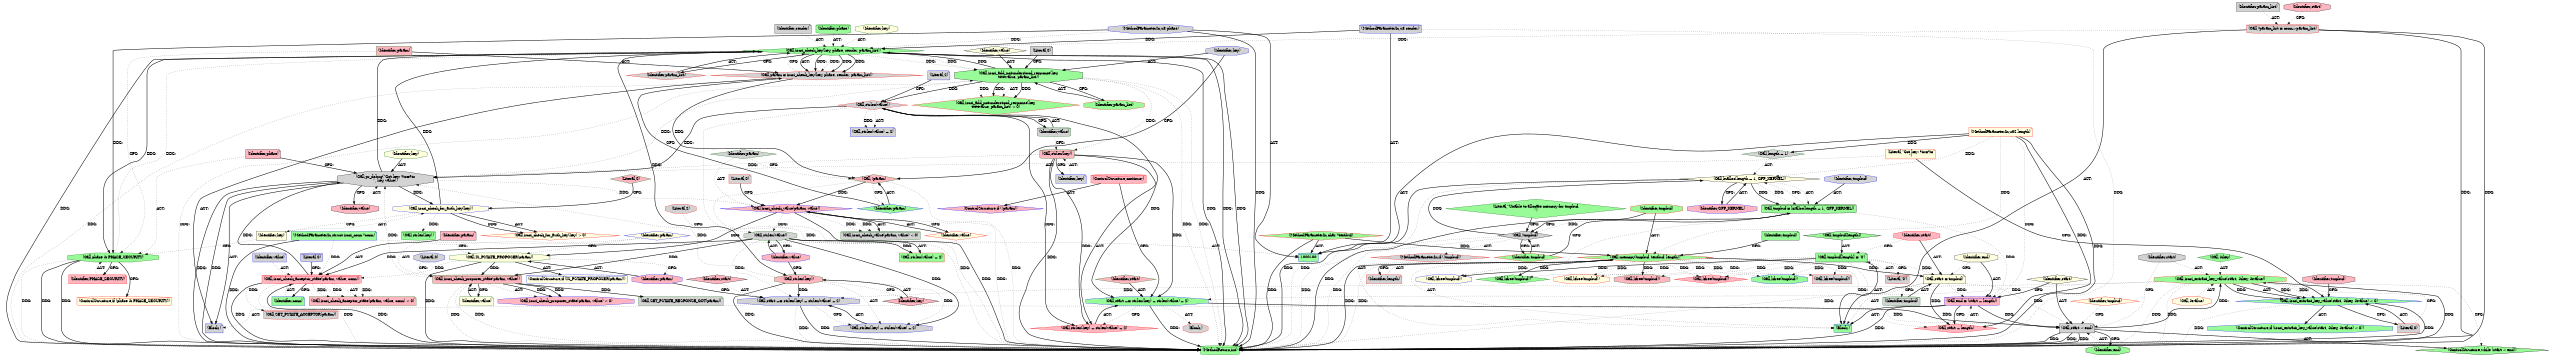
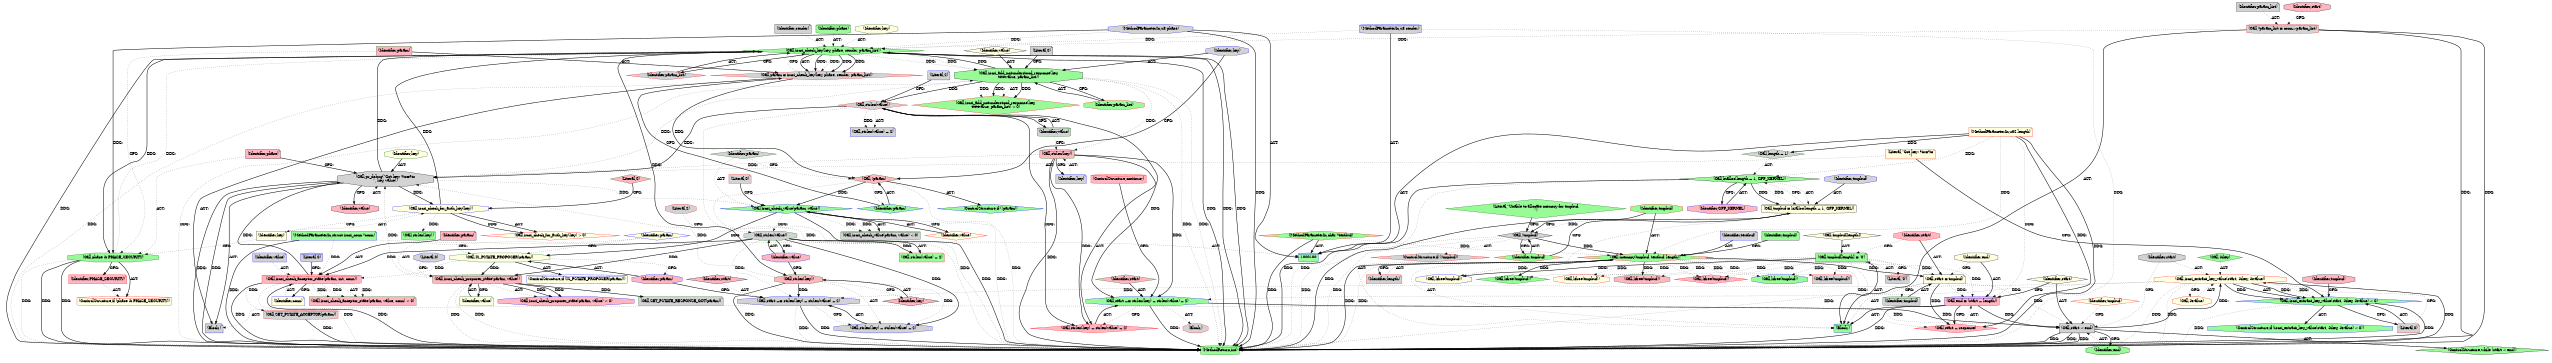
edge "(MethodParameterIn,u8 sender)" -> "(Call,iscsi_check_key(key, phase, sender, param_list))": style bold -> dotted
node "(Call,kzalloc(length + 1, GFP_KERNEL))": fillcolor lightyellow -> palegreen
edge "(Call,!tmpbuf)" -> "(Call,kzalloc(length + 1, GFP_KERNEL))": now "(Call,!tmpbuf)" -> "(Call,memcpy(tmpbuf, textbuf, length))"
edge "(ControlStructure,continue;)" -> "(ControlStructure,if (!param))": now "(Call,!param)" -> "(ControlStructure,if (!param))"
node "(Call,iscsi_check_value(param, value))": fillcolor lightpink -> palegreen
node "(ControlStructure,if (!param))": fillcolor lightpink -> palegreen
node "(Call,tmpbuf = kzalloc(length + 1, GFP_KERNEL))": fillcolor palegreen -> lightyellow
edge "(Call,tmpbuf = kzalloc(length + 1, GFP_KERNEL))" -> "(Call,end = (start + length))": now "(Call,memcpy(tmpbuf, textbuf, length))" -> "(Call,end = (start + length))"
node "(Identifier,textbuf)": added
node "(Call,tmpbuf[length])": fillcolor palegreen -> lightyellow
edge "(MethodParameterIn,char *textbuf)" -> "(Call,memcpy(tmpbuf, textbuf, length))": style bold -> dotted
node "(MethodParameterIn,if (!tmpbuf))": label "(MethodParameterIn,if (!tmpbuf))" -> "(ControlStructure,if (!tmpbuf))"
edge "(Identifier,PHASE_SECURITY)" -> "(Call,phase & PHASE_SECURITY)": now "(Identifier,PHASE_SECURITY)" -> "(ControlStructure,if (phase & PHASE_SECURITY))"
edge "(Call,phase & PHASE_SECURITY)" -> "(ControlStructure,if (phase & PHASE_SECURITY))": label "CFG: " -> "AST: "
node "(Call,iscsi_check_acceptor_state(param, value, conn))": label "(Call,iscsi_check_acceptor_state(param, value, conn))" -> "(Call,iscsi_check_acceptor_state(param, int, conn))"
node "(Call,iscsi_extract_key_value(start, &key, &value))": fillcolor palegreen -> lightyellow
edge "(Call,iscsi_extract_key_value(start, &key, &value))" -> "(ControlStructure,while (start < end))": now "(Call,iscsi_extract_key_value(start, &key, &value))" -> "(Call,&value)"
node "(Identifier,conn)": fillcolor palegreen -> lightyellow
node "(Call,start + length)": label "(Call,start + length)" -> "(Call,start + response)"
edge "(Call,IS_PSTATE_PROPOSER(param))" -> "(MethodReturn,int)": now "(Call,SET_PSTATE_ACCEPTOR(param))" -> "(MethodReturn,int)"
